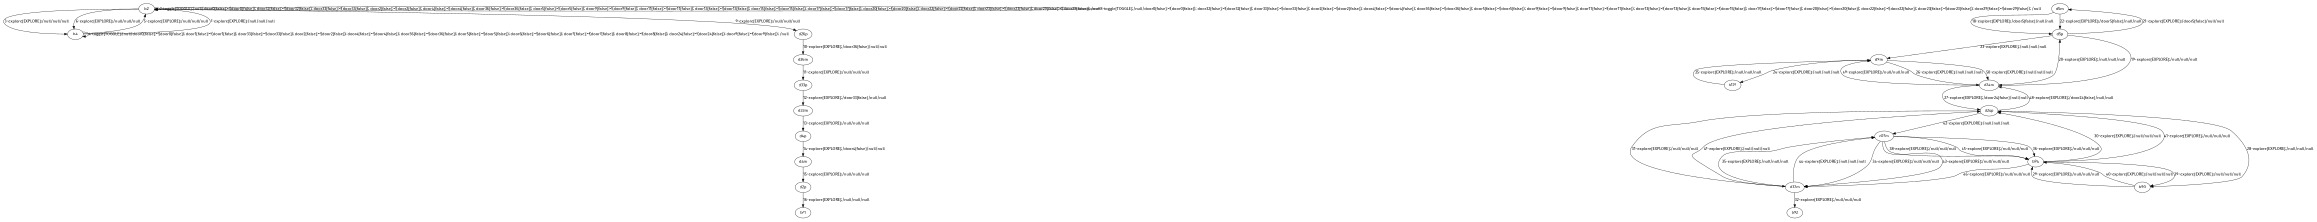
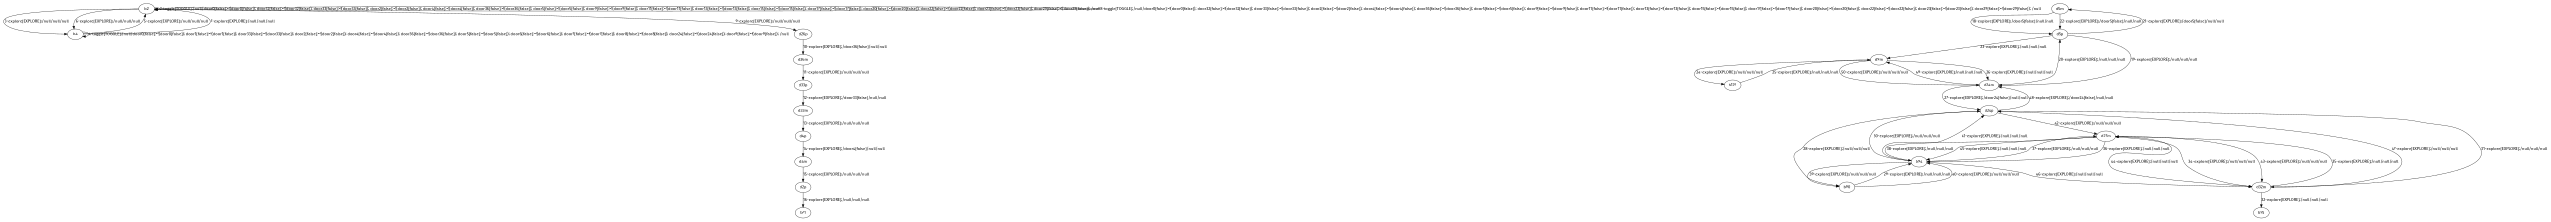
edge "b94" -> "d27m": added, label "37-explore[EXPLORE];/null/null/null"
